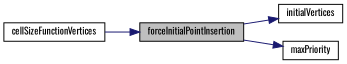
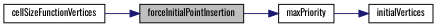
edge "forceInitialPointInsertion" -> "initialVertices": now "maxPriority" -> "initialVertices"
